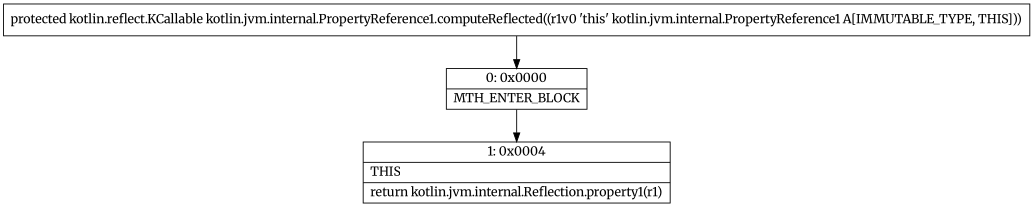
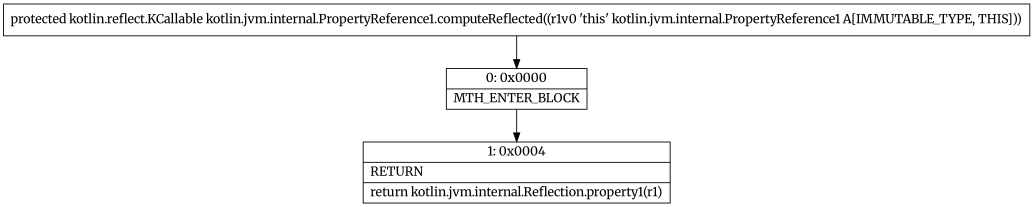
node "1: 0x0004": text "THIS" -> "RETURN"
